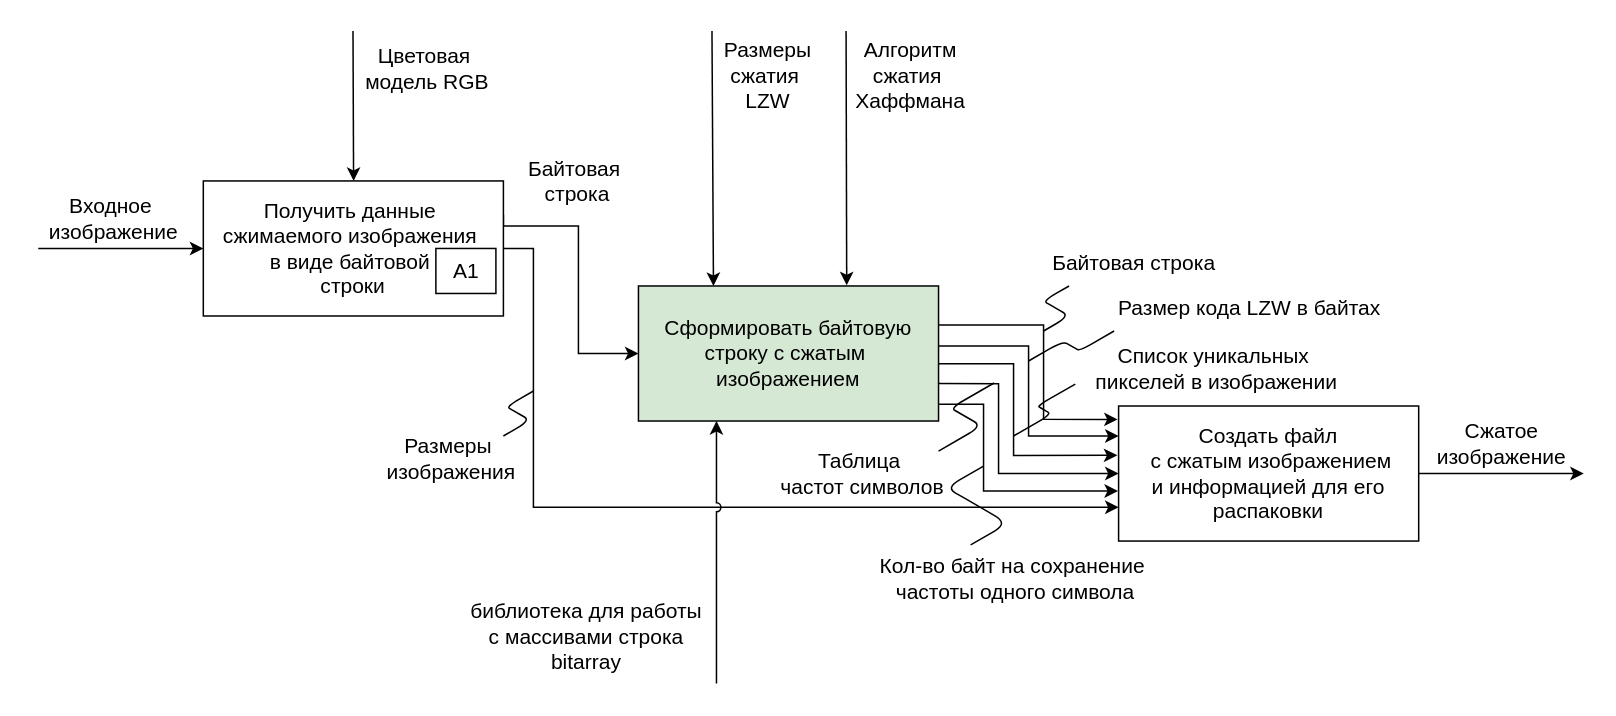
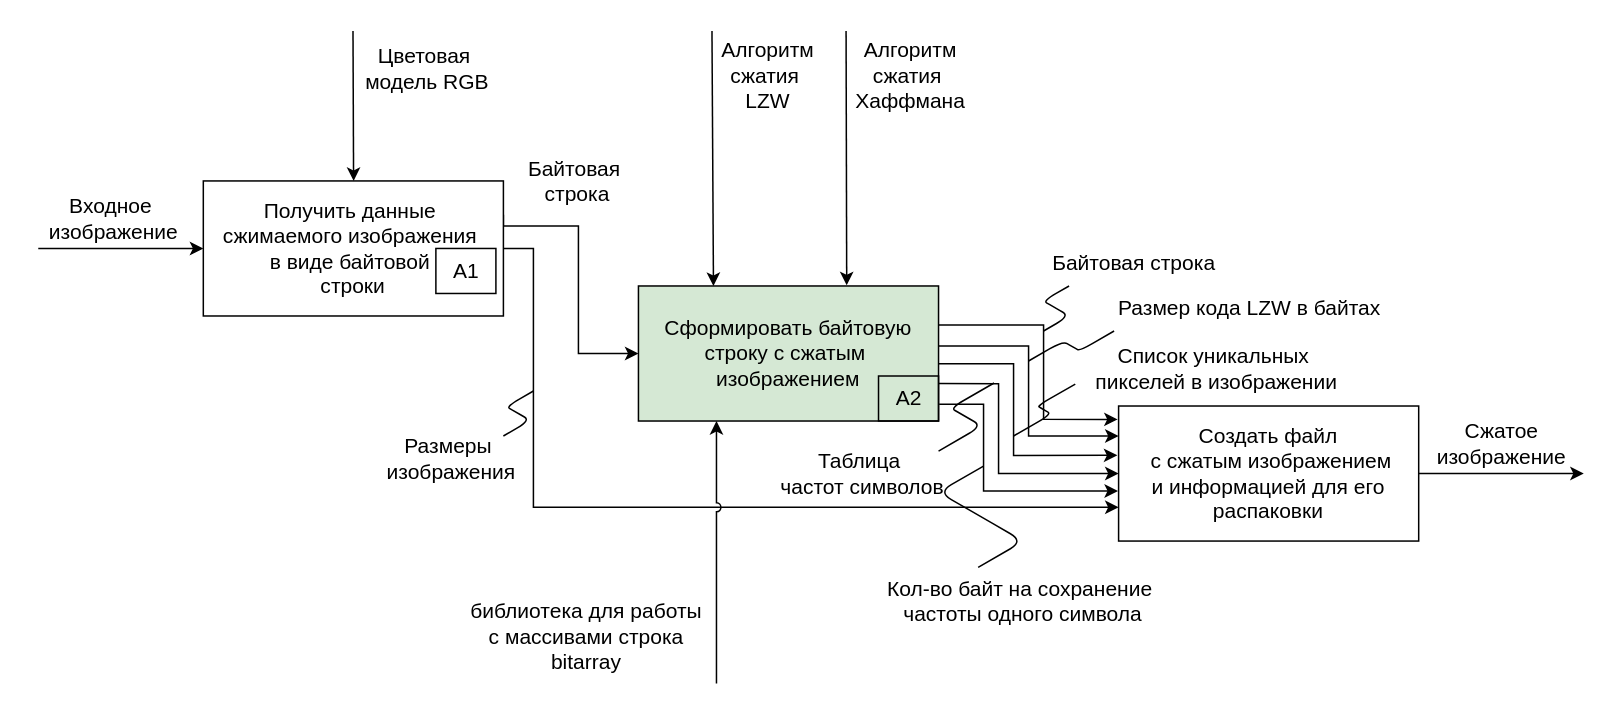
node "Размеры сжатия LZW": label "Размеры сжатия LZW" -> "Алгоритм сжатия LZW"
node "A2": added
node "Кол-во байт на сохранение частоты одного символа": moved (1012, 578) -> (1019, 601)
